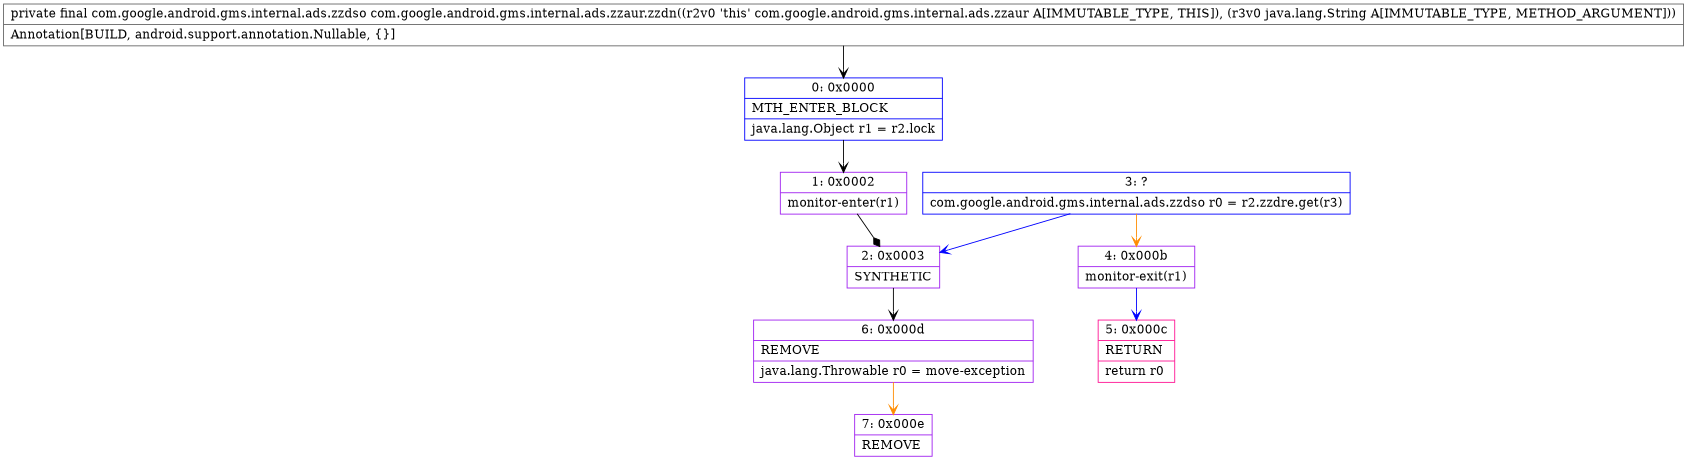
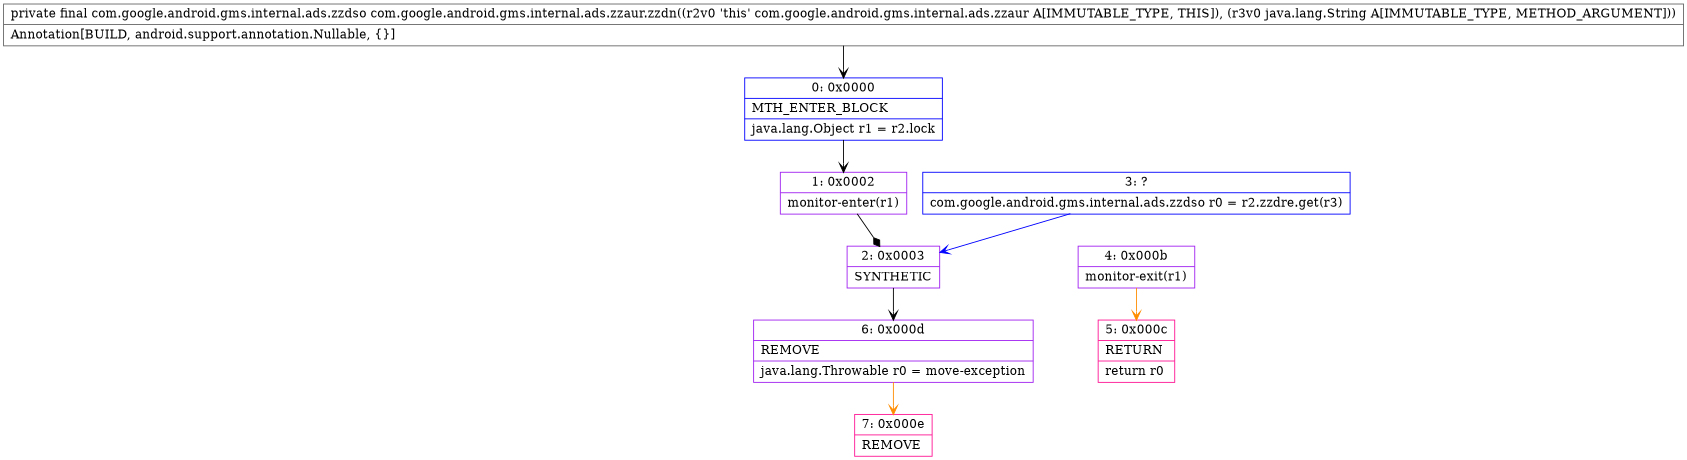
edge "3: ?" -> "4: 0x000b": removed
edge "4: 0x000b" -> "5: 0x000c": color blue -> darkorange
node "7: 0x000e": color purple -> deeppink
